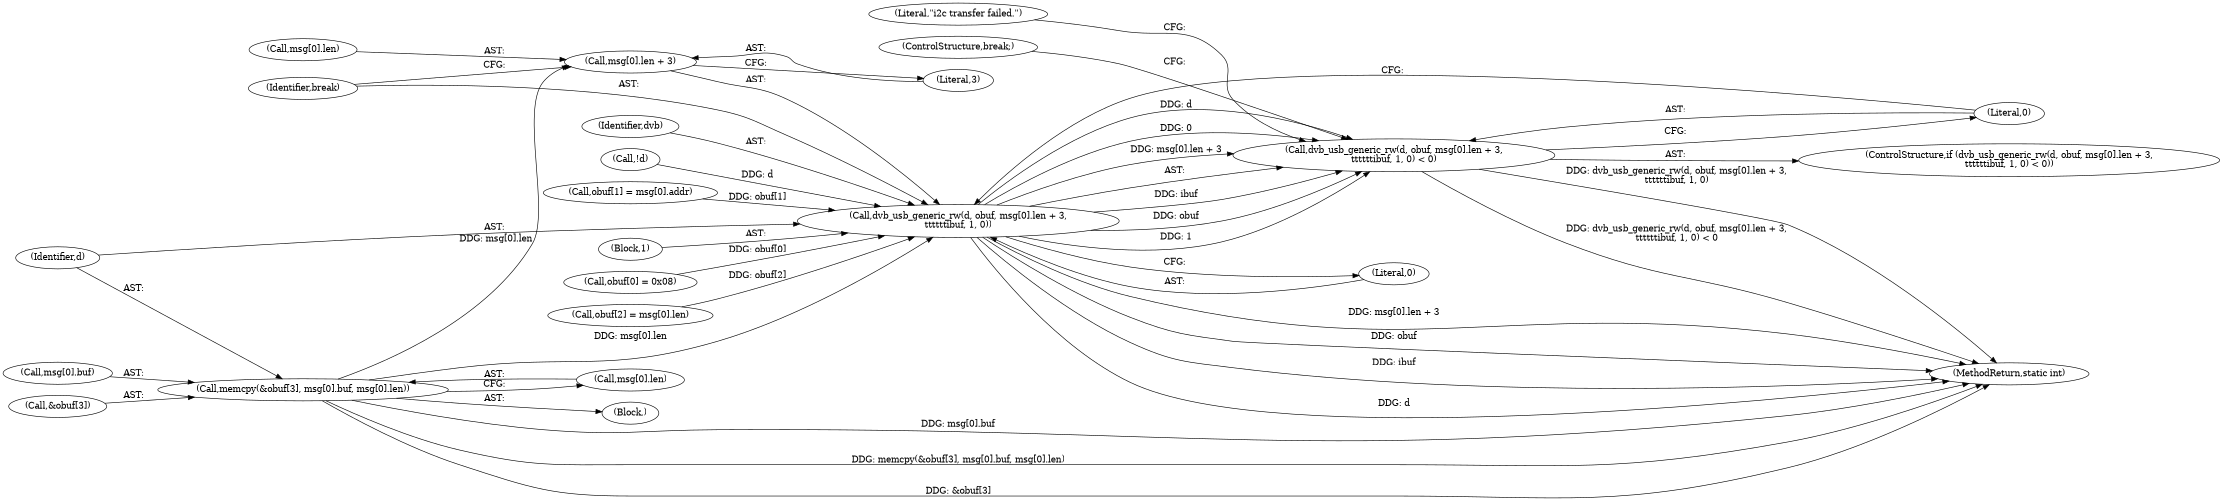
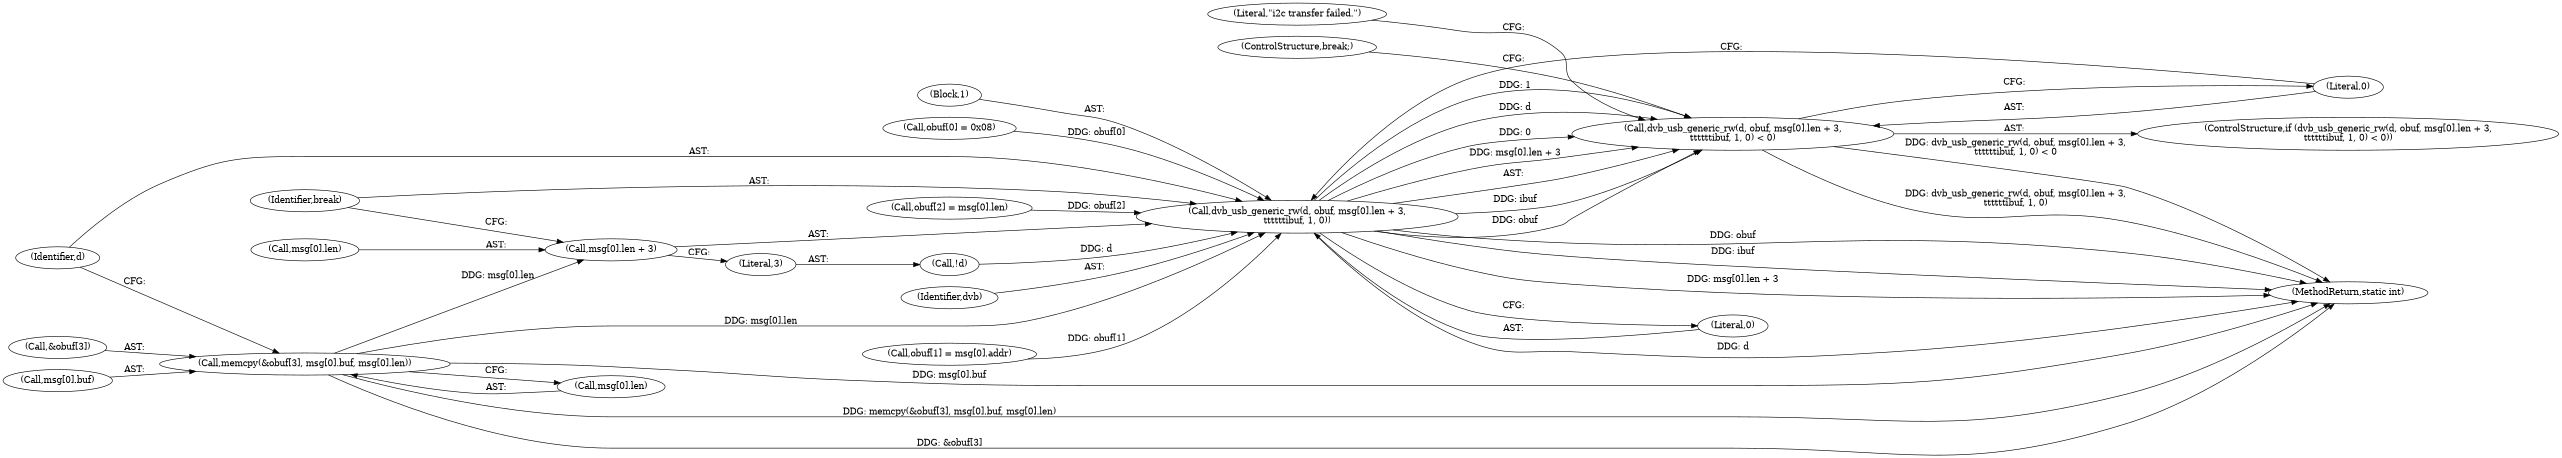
edge "(Literal,3)" -> "(Call,msg[0].len + 3)": now "(Literal,3)" -> "(Call,!d)"
edge "(Identifier,d)" -> "(Call,memcpy(&obuf[3], msg[0].buf, msg[0].len))": label "AST: " -> "CFG: "
node "(Block,)": removed
